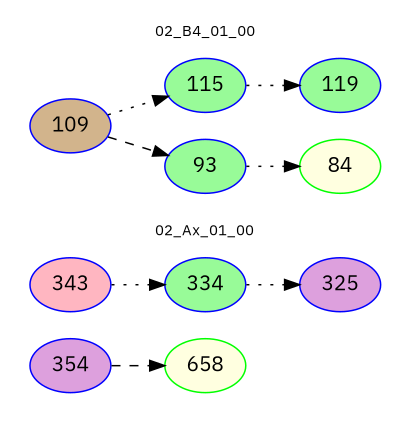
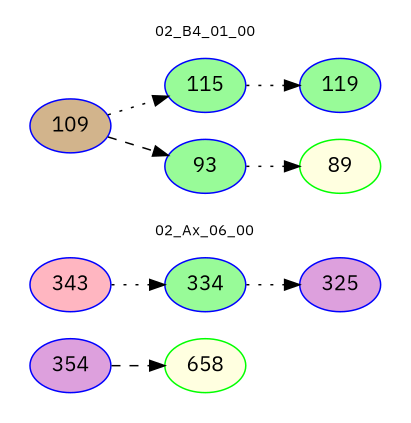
node "84": label "84" -> "89"
cluster "02_Ax_01_00": label "02_Ax_01_00" -> "02_Ax_06_00"
